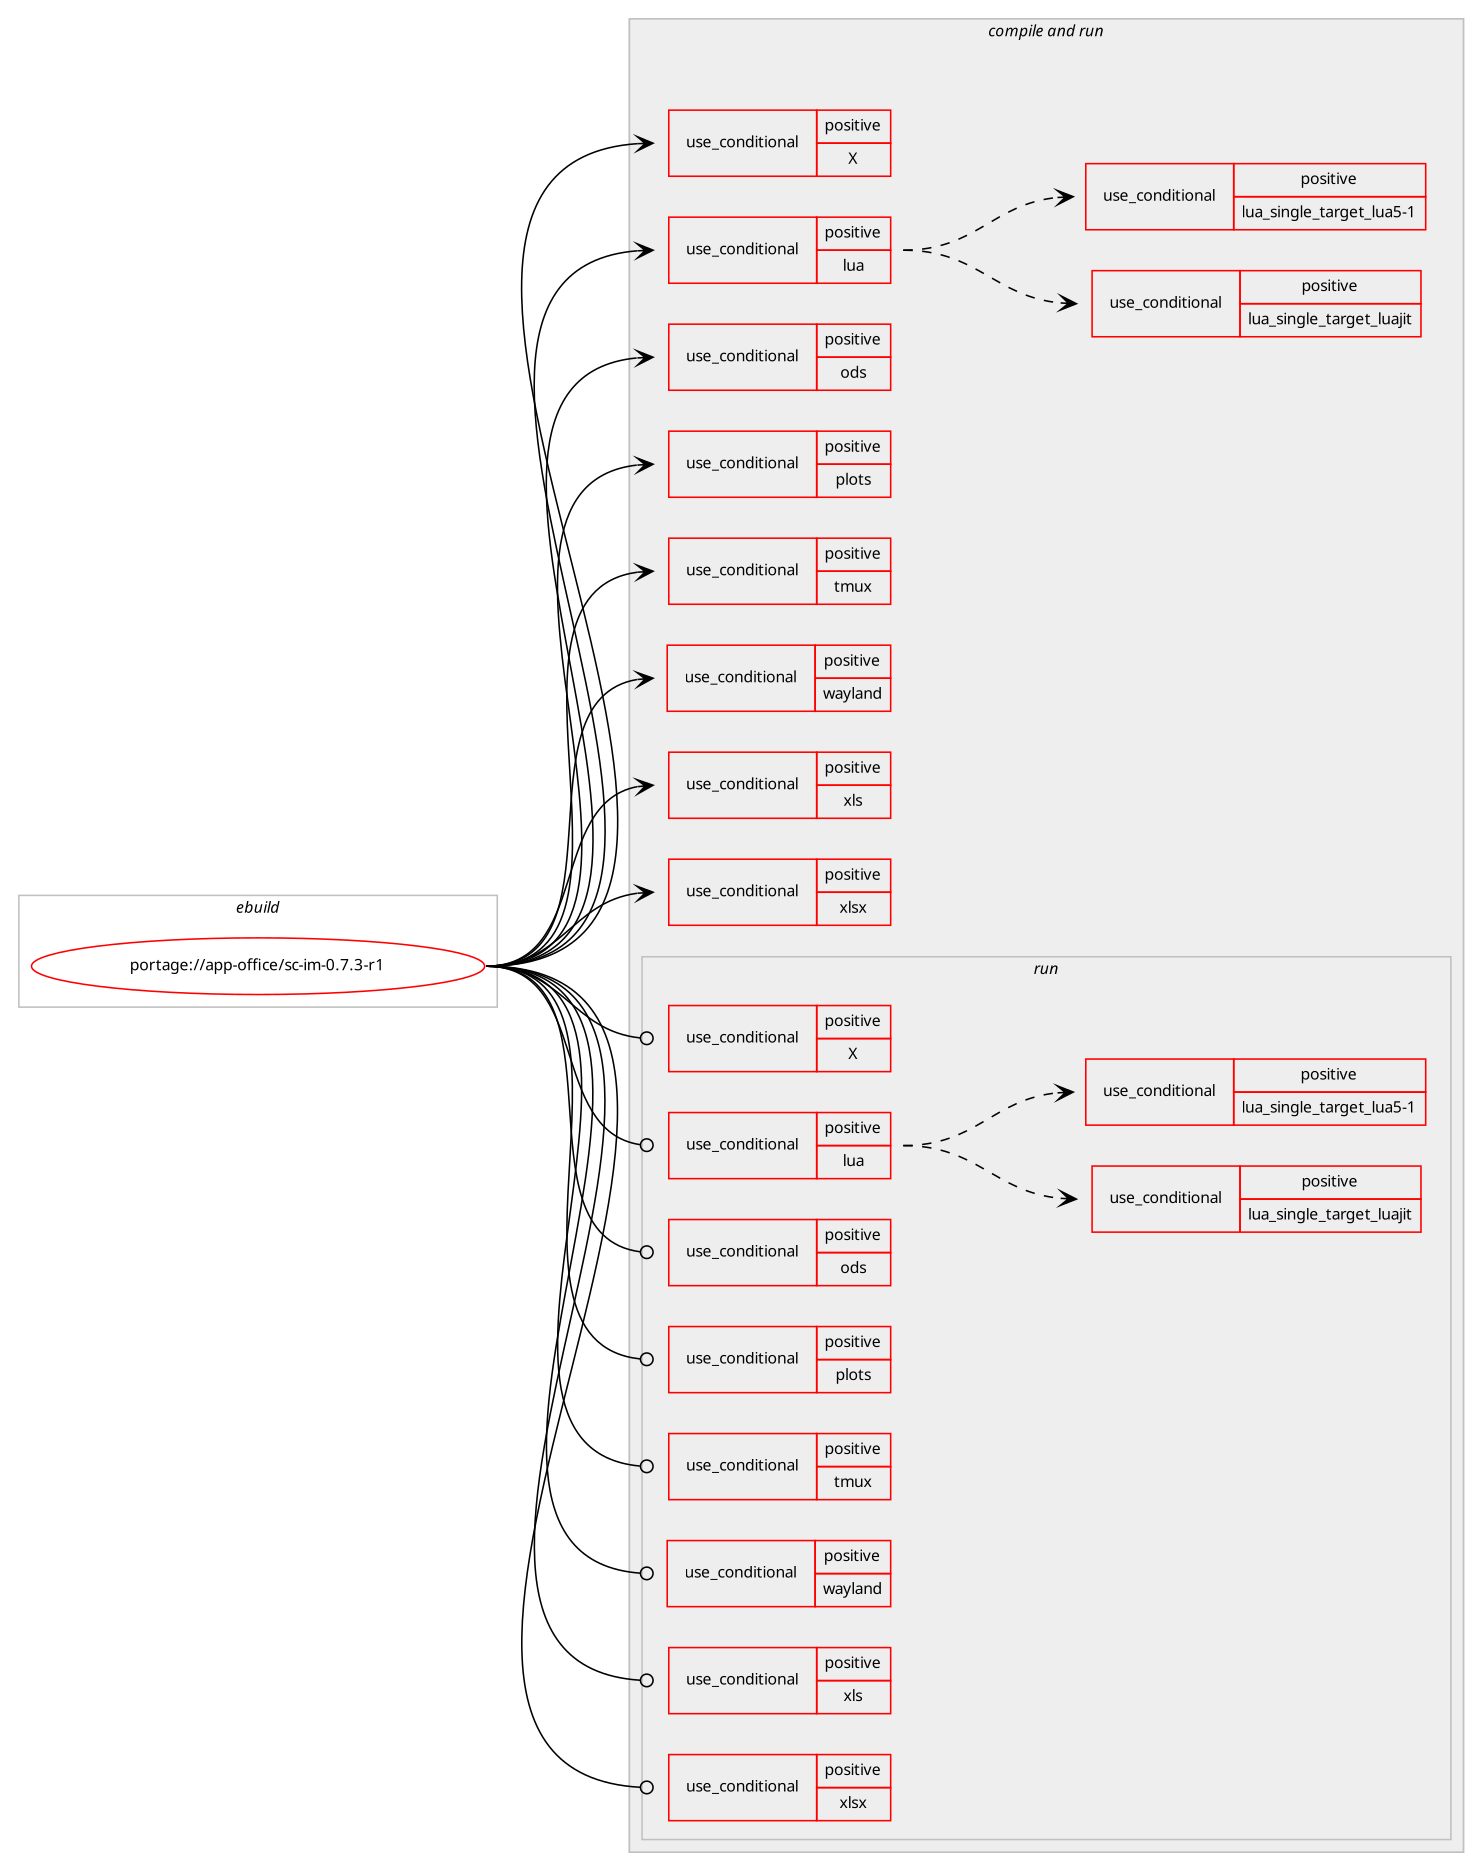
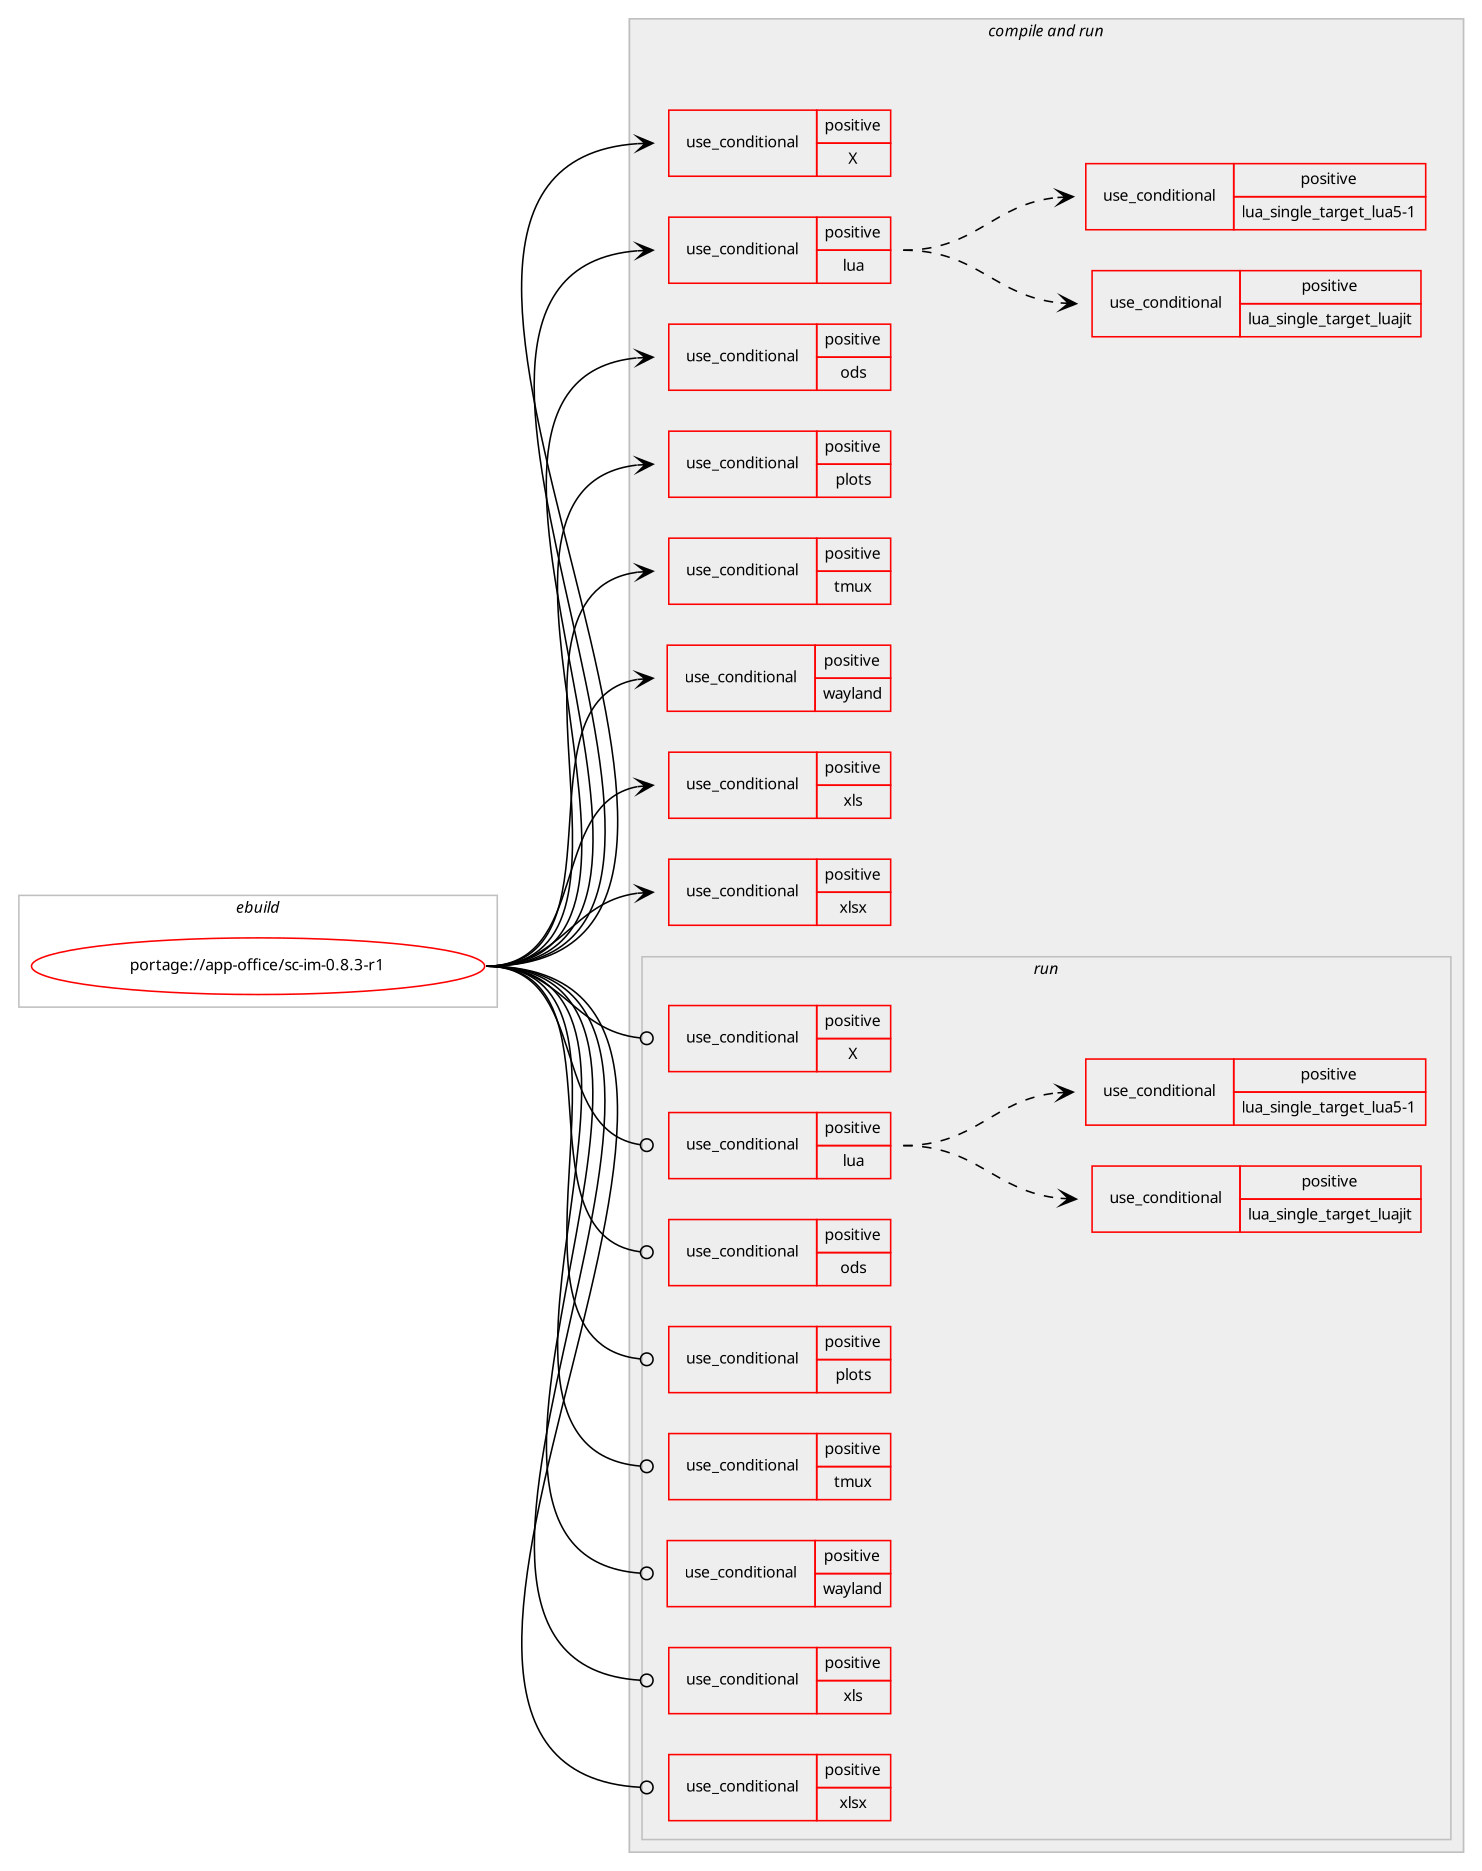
node "portage://app-office/sc-im-0.7.3-r1": label "portage://app-office/sc-im-0.7.3-r1" -> "portage://app-office/sc-im-0.8.3-r1"
